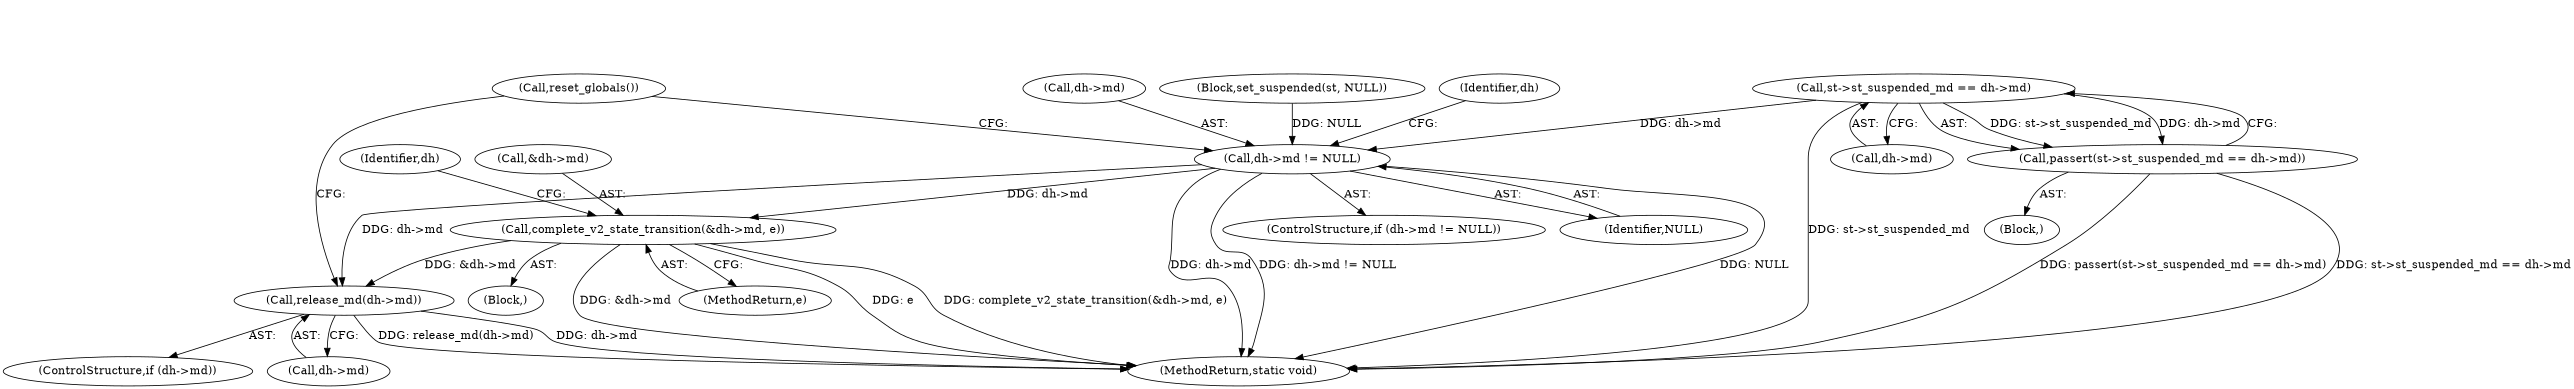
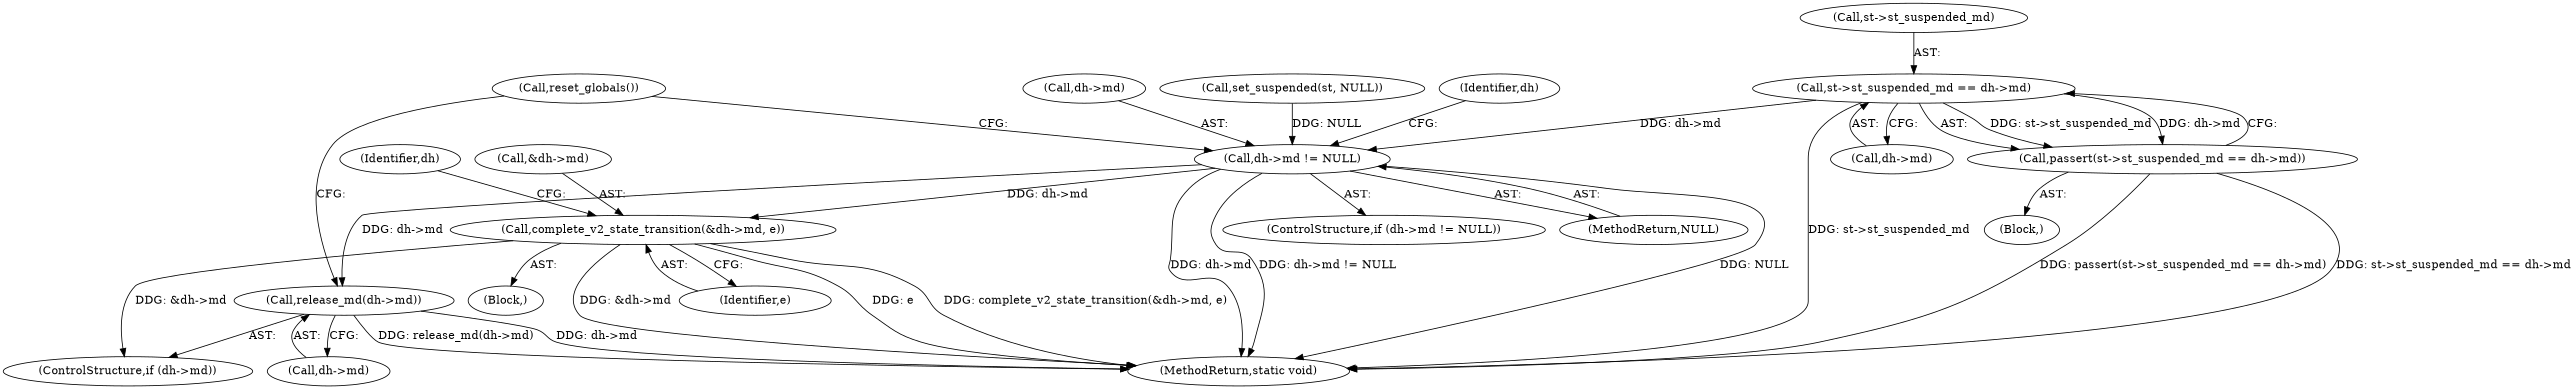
node "(Call,st->st_suspended_md)": added
node "(Block,set_suspended(st, NULL))": label "(Block,set_suspended(st, NULL))" -> "(Call,set_suspended(st, NULL))"
node "(Identifier,NULL)": label "(Identifier,NULL)" -> "(MethodReturn,NULL)"
edge "(Call,complete_v2_state_transition(&dh->md, e))" -> "(Call,release_md(dh->md))": now "(Call,complete_v2_state_transition(&dh->md, e))" -> "(ControlStructure,if (dh->md))"
node "(MethodReturn,e)": label "(MethodReturn,e)" -> "(Identifier,e)"
